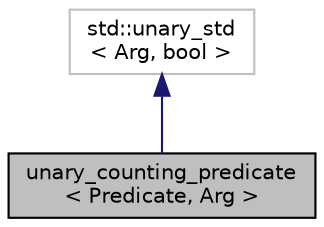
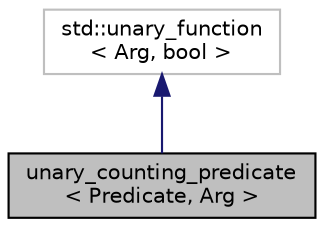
node "std::unary_std < Arg, bool >": label "std::unary_std < Arg, bool >" -> "std::unary_function < Arg, bool >"
